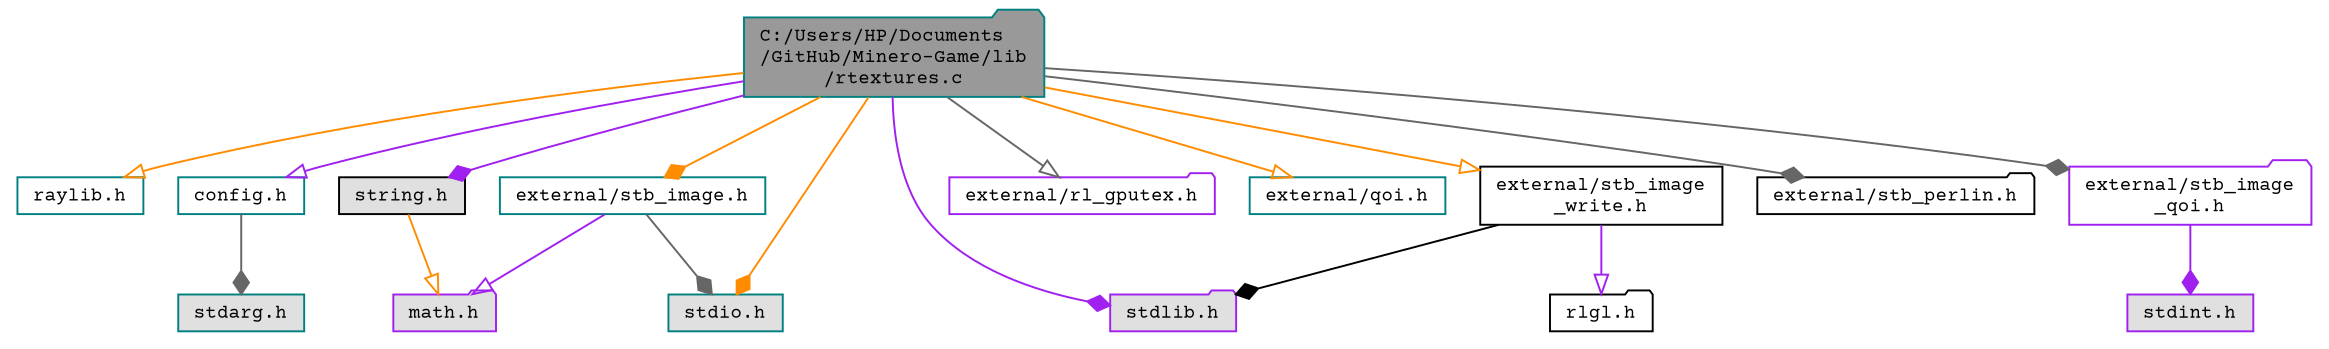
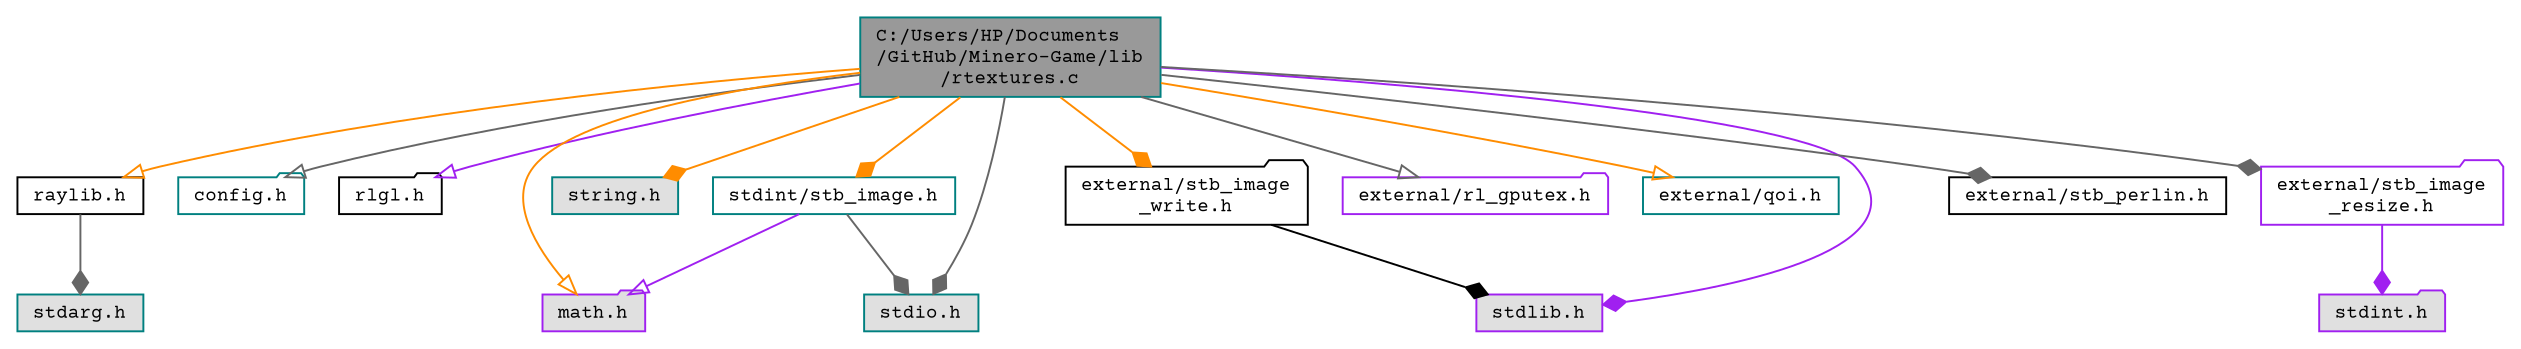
node "C:/Users/HP/Documents /GitHub/Minero-Game/lib /rtextures.c": shape folder -> box
edge "C:/Users/HP/Documents /GitHub/Minero-Game/lib /rtextures.c" -> "config.h": color purple -> gray40
edge "C:/Users/HP/Documents /GitHub/Minero-Game/lib /rtextures.c" -> "external/stb_image _write.h": arrowhead onormal -> diamond
edge "C:/Users/HP/Documents /GitHub/Minero-Game/lib /rtextures.c" -> "string.h": color purple -> darkorange
edge "C:/Users/HP/Documents /GitHub/Minero-Game/lib /rtextures.c" -> "stdio.h": color darkorange -> gray40
node "raylib.h": color teal -> black
node "config.h": shape box -> folder
node "string.h": color black -> teal
node "external/stb_image.h": label "external/stb_image.h" -> "stdint/stb_image.h"
node "external/stb_image _write.h": shape box -> folder
node "external/stb_perlin.h": shape folder -> box
node "external/stb_image _qoi.h": label "external/stb_image _qoi.h" -> "external/stb_image _resize.h"
edge "config.h" -> "stdarg.h": now "raylib.h" -> "stdarg.h"
edge "string.h" -> "math.h": now "C:/Users/HP/Documents /GitHub/Minero-Game/lib /rtextures.c" -> "math.h"
edge "external/stb_image _write.h" -> "rlgl.h": now "C:/Users/HP/Documents /GitHub/Minero-Game/lib /rtextures.c" -> "rlgl.h"
node "stdlib.h": shape folder -> box
node "stdint.h": shape box -> folder
